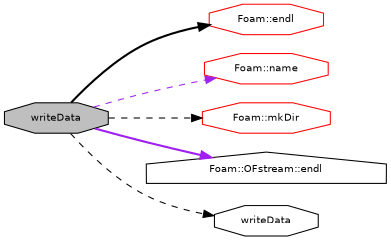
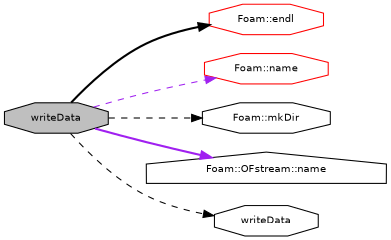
node "Foam::mkDir": color red -> black
node "Foam::OFstream::endl": label "Foam::OFstream::endl" -> "Foam::OFstream::name"
